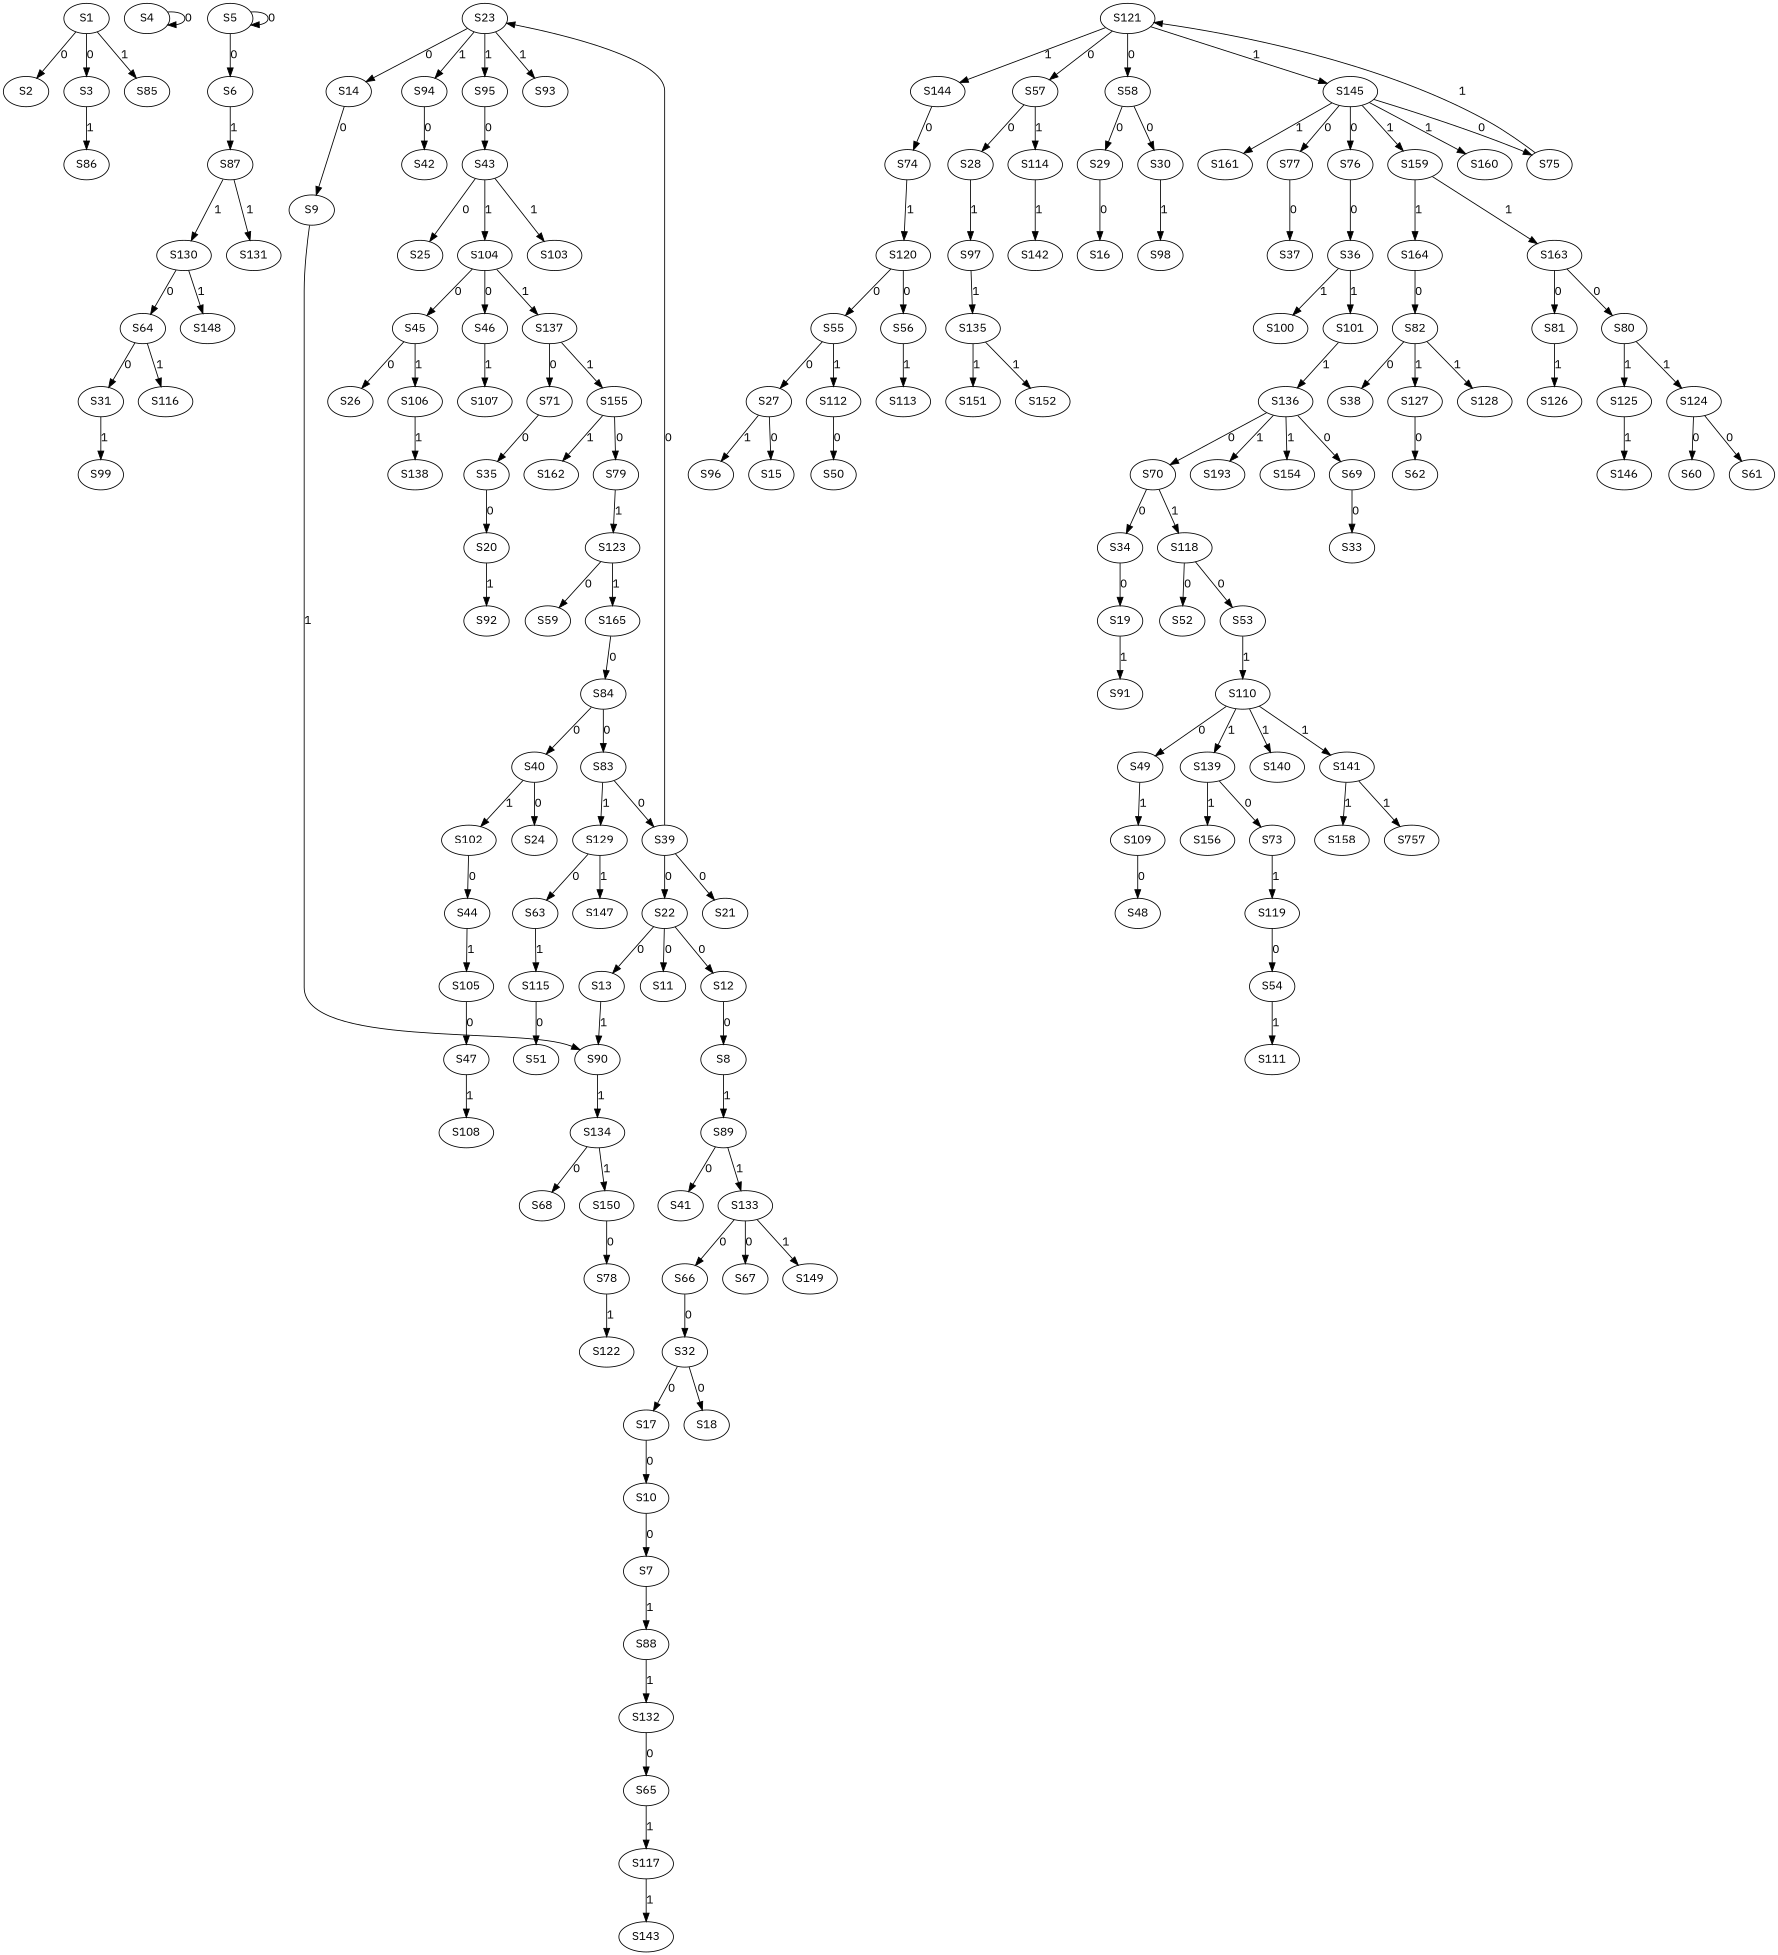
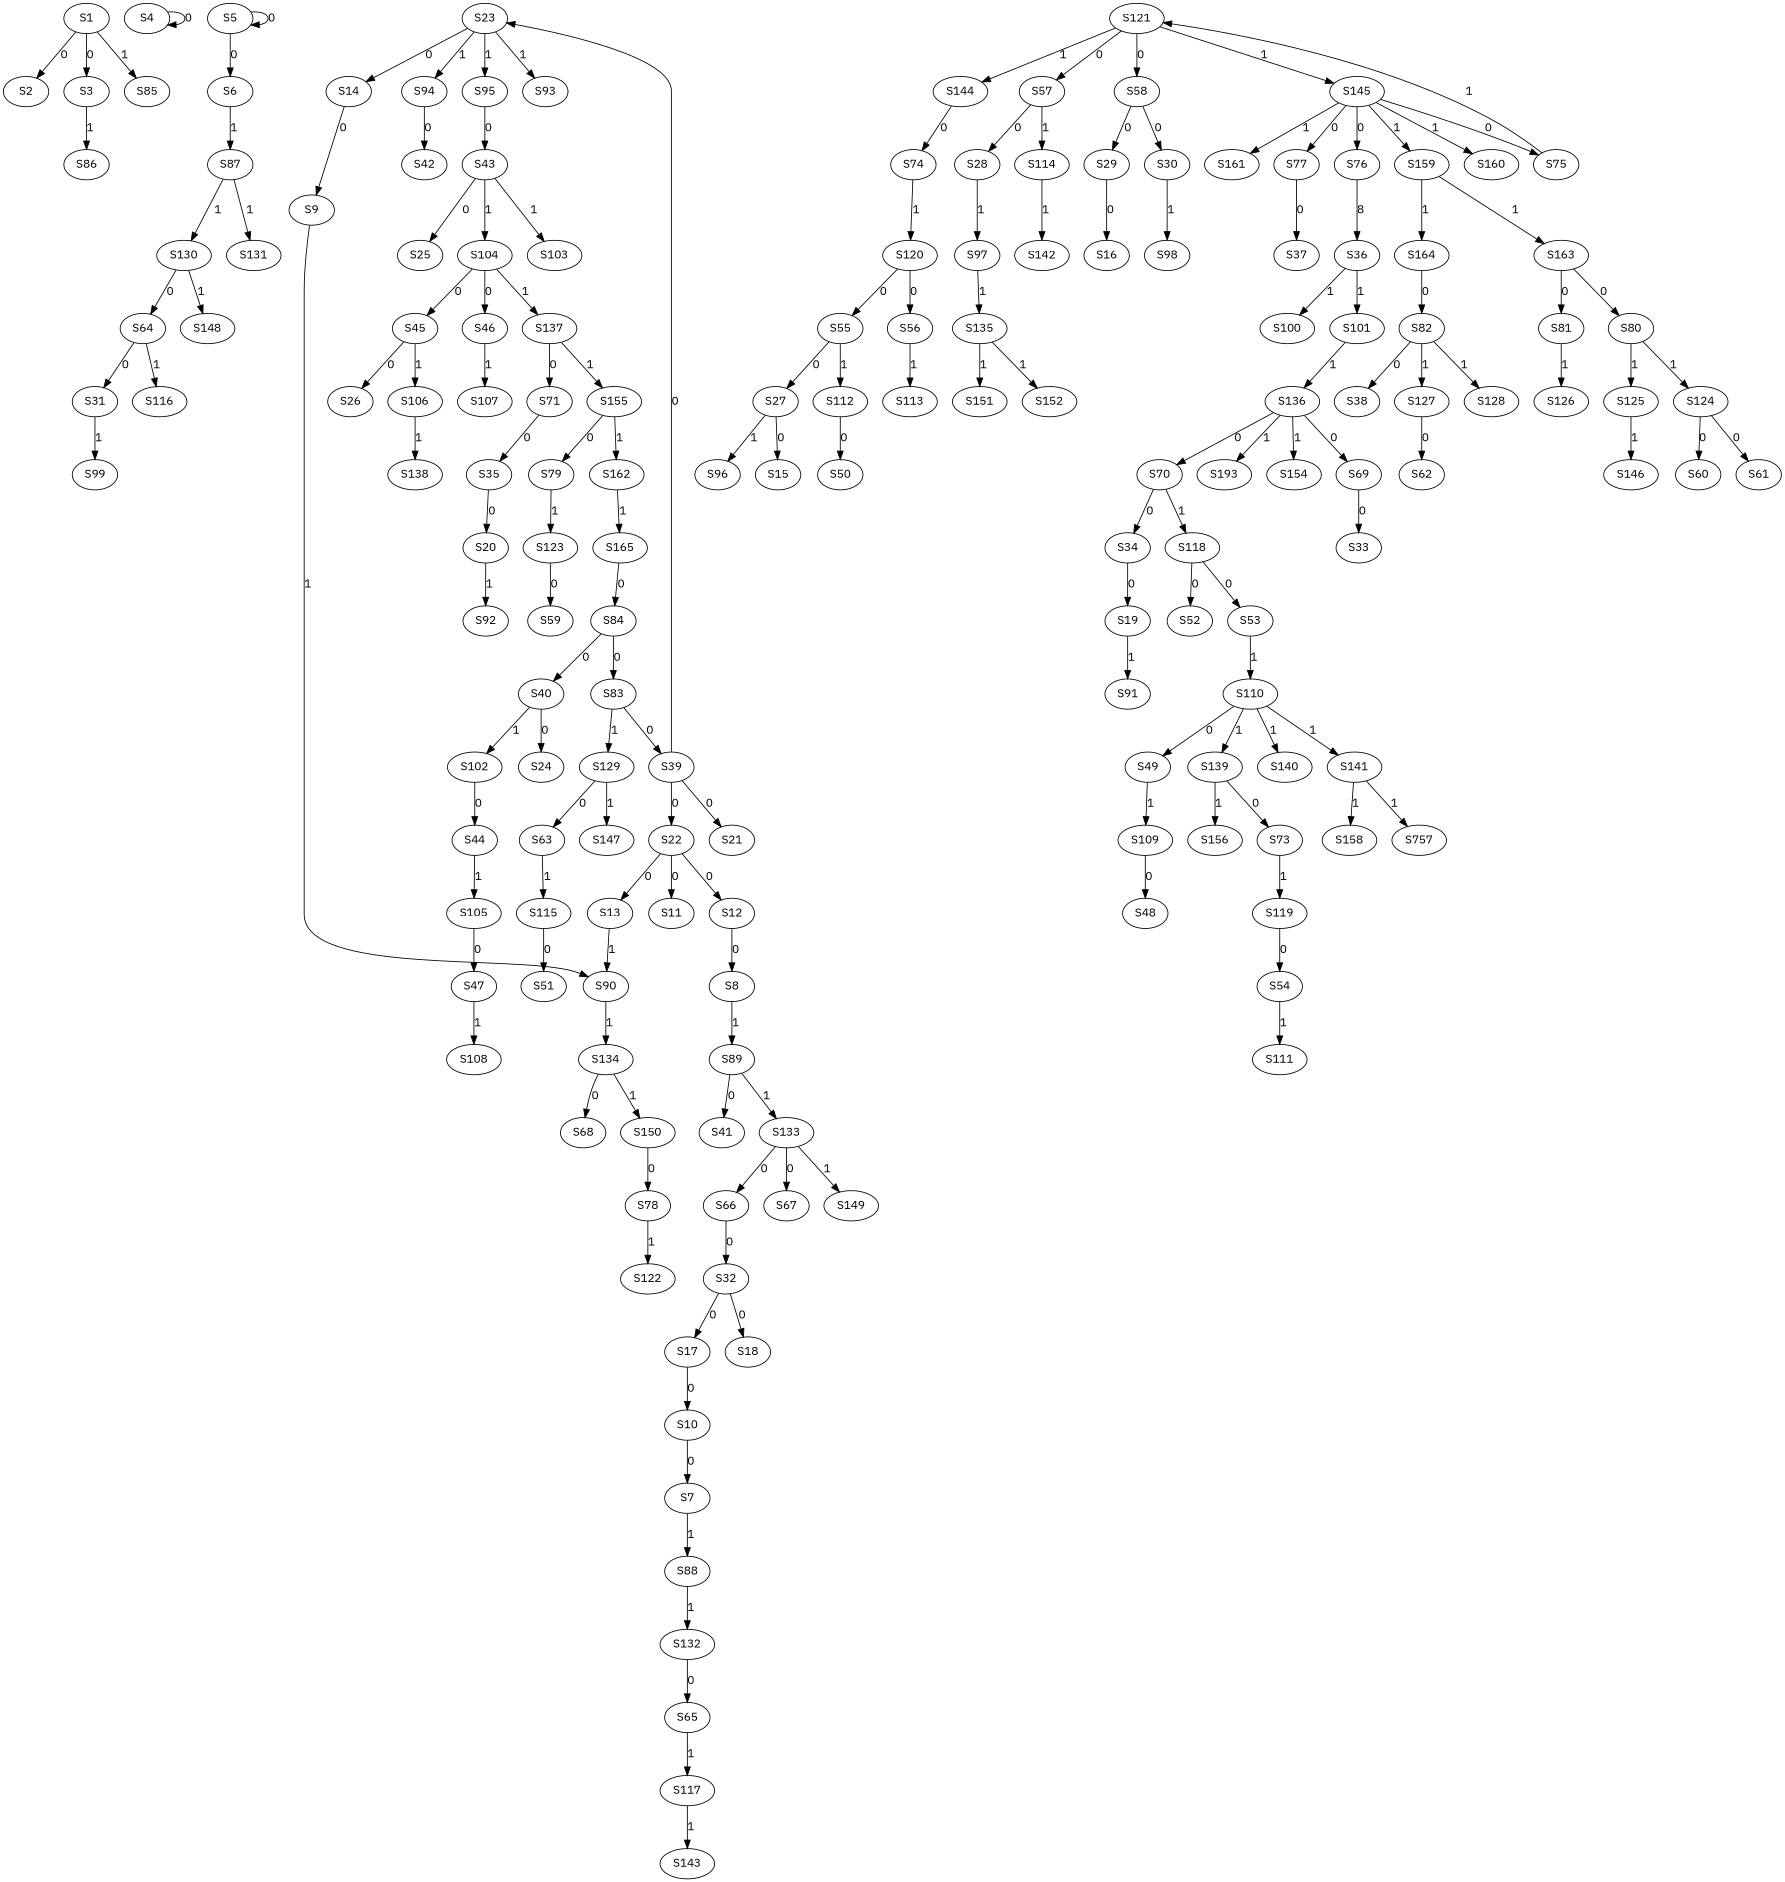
edge "S76" -> "S36": label "0" -> "8"
edge "S123" -> "S165": now "S162" -> "S165"
